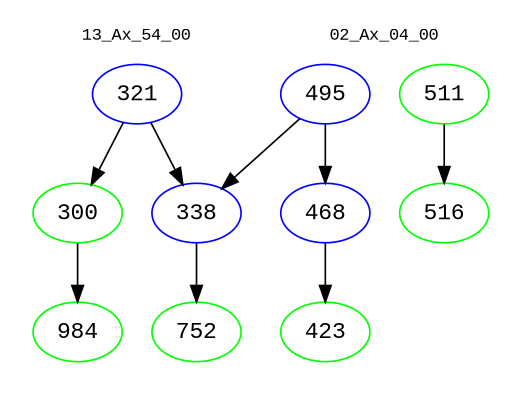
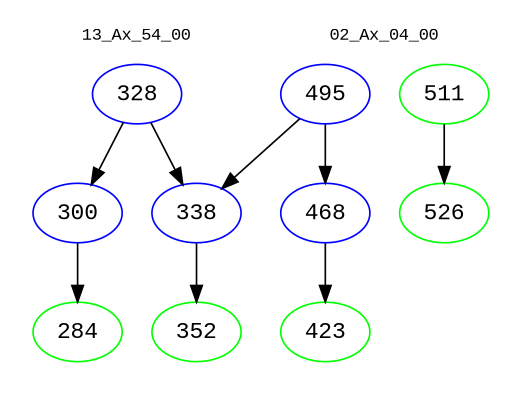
node "321": label "321" -> "328"
node "300": color green -> blue
node "516": label "516" -> "526"
node "984": label "984" -> "284"
node "752": label "752" -> "352"
